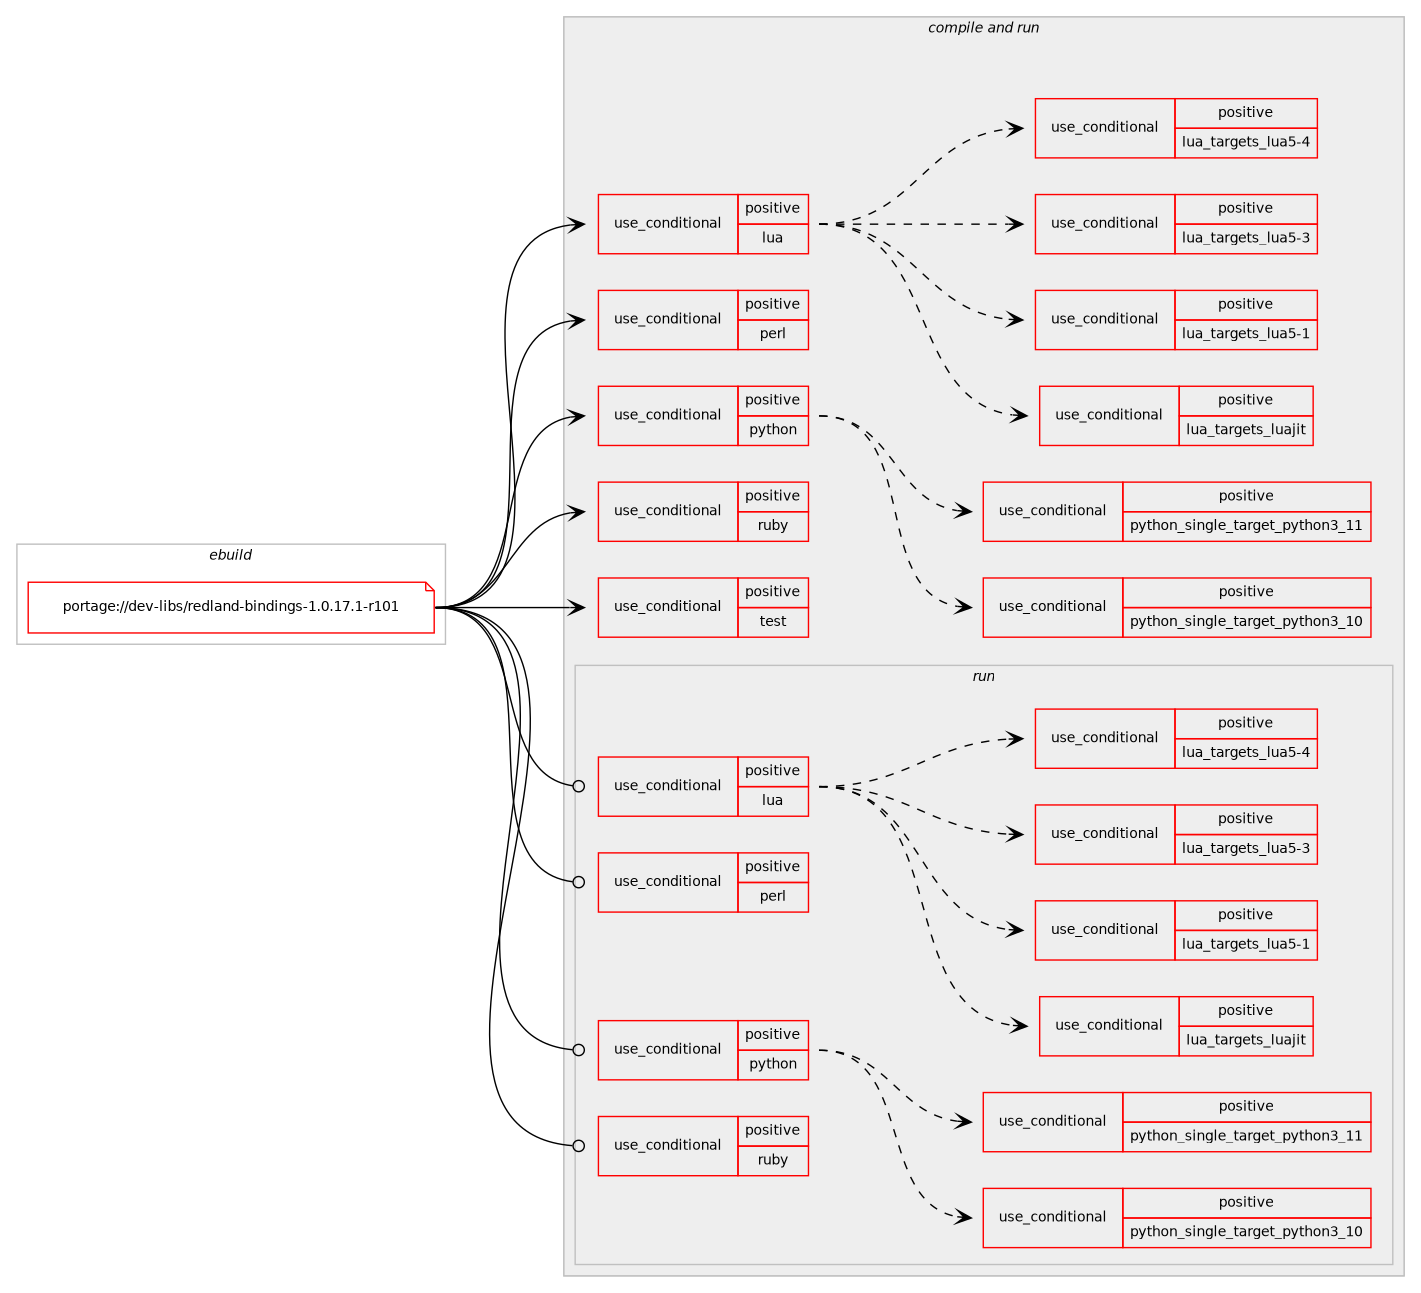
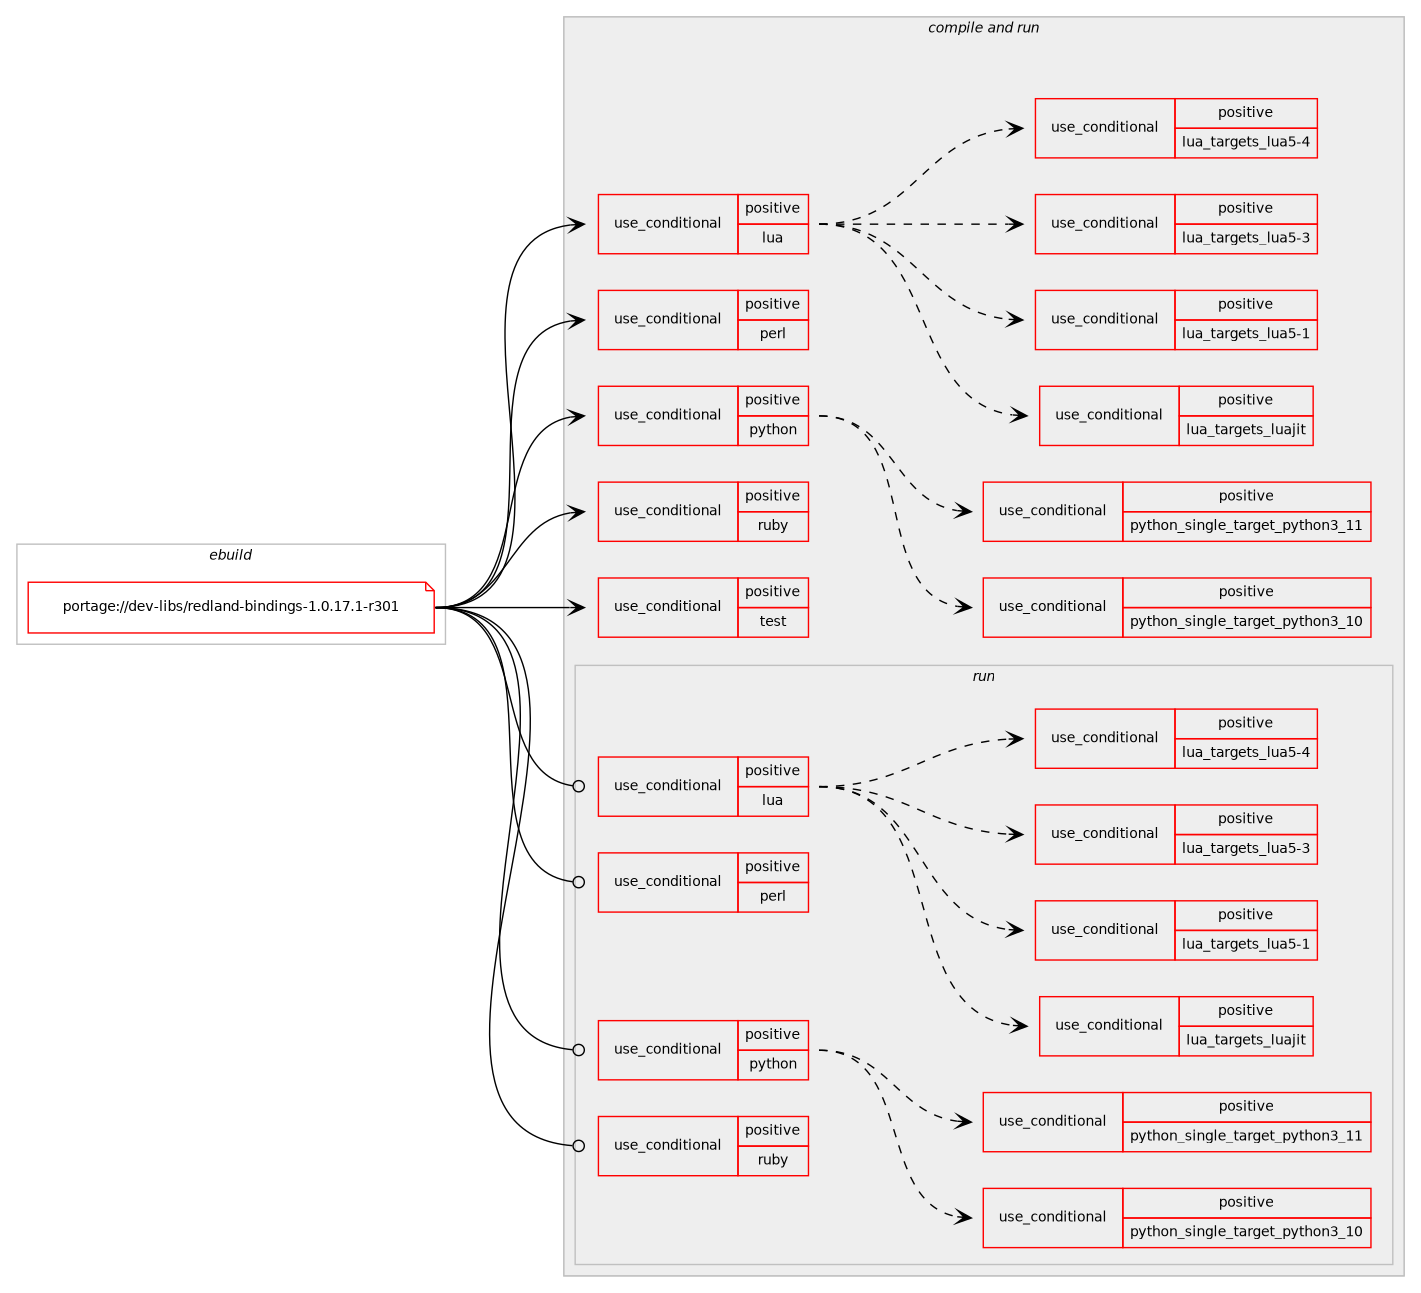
node "portage://dev-libs/redland-bindings-1.0.17.1-r101": label "portage://dev-libs/redland-bindings-1.0.17.1-r101" -> "portage://dev-libs/redland-bindings-1.0.17.1-r301"
